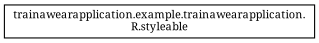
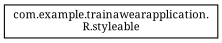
node "trainawearapplication.example.trainawearapplication. R.styleable": label "trainawearapplication.example.trainawearapplication. R.styleable" -> "com.example.trainawearapplication. R.styleable"
